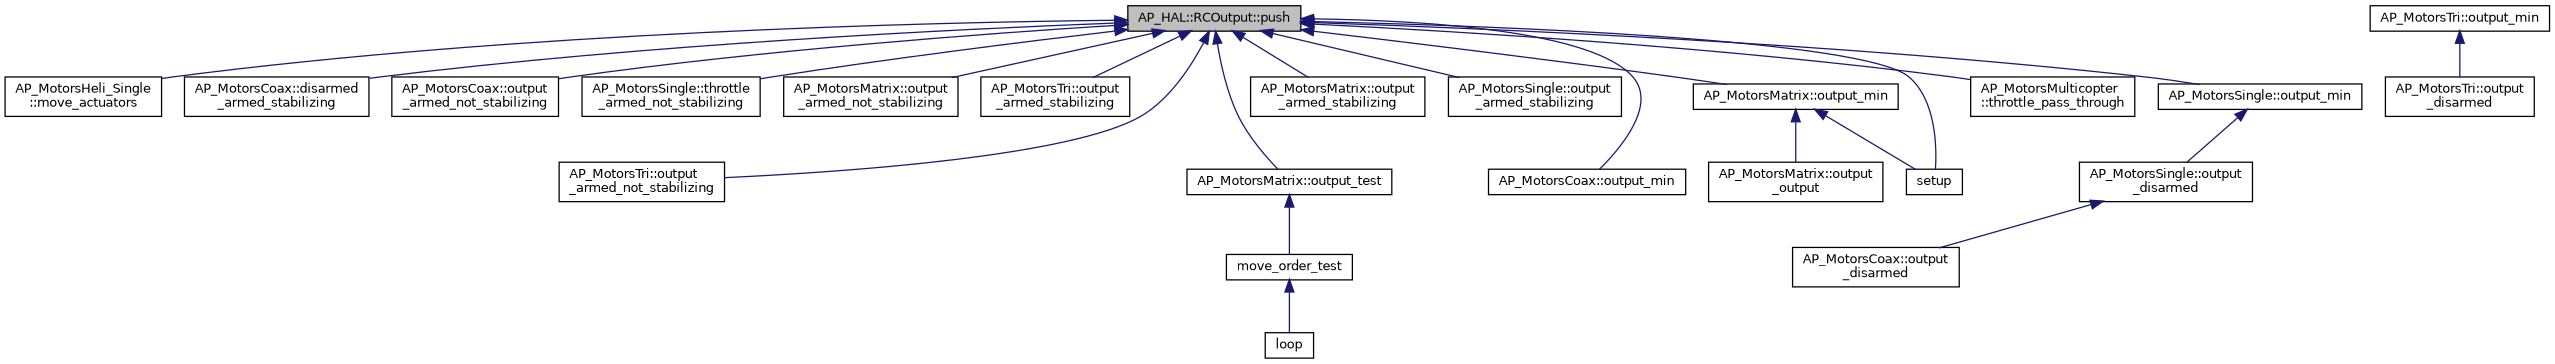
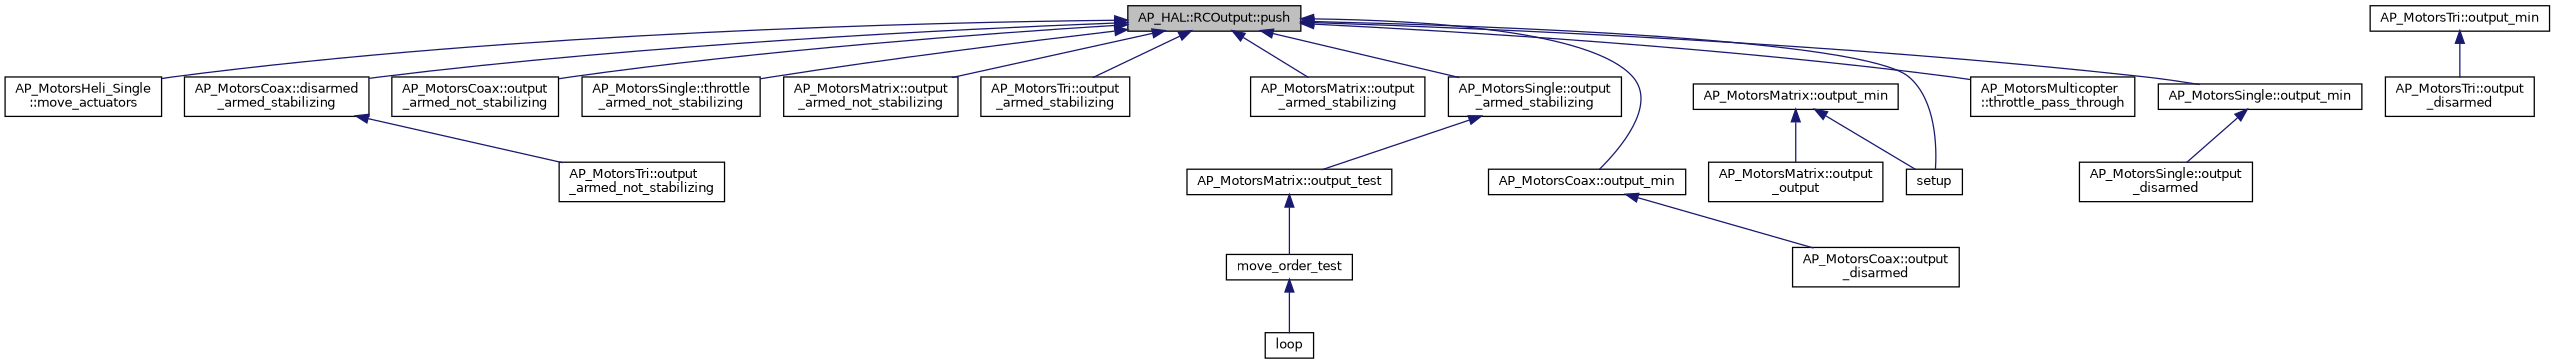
edge "AP_MotorsMatrix::output_min" -> "AP_HAL::RCOutput::push": removed
edge "AP_MotorsMatrix::output_test" -> "AP_HAL::RCOutput::push": now "AP_MotorsMatrix::output_test" -> "AP_MotorsSingle::output _armed_stabilizing"
edge "AP_MotorsTri::output _armed_not_stabilizing" -> "AP_HAL::RCOutput::push": now "AP_MotorsTri::output _armed_not_stabilizing" -> "AP_MotorsCoax::disarmed _armed_stabilizing"
edge "AP_MotorsCoax::output _disarmed" -> "AP_MotorsSingle::output _disarmed": now "AP_MotorsCoax::output _disarmed" -> "AP_MotorsCoax::output_min"
